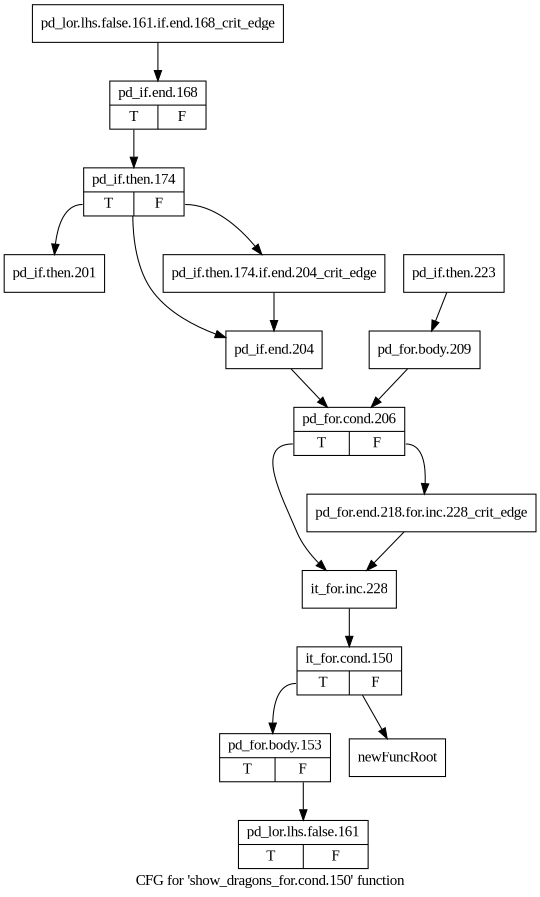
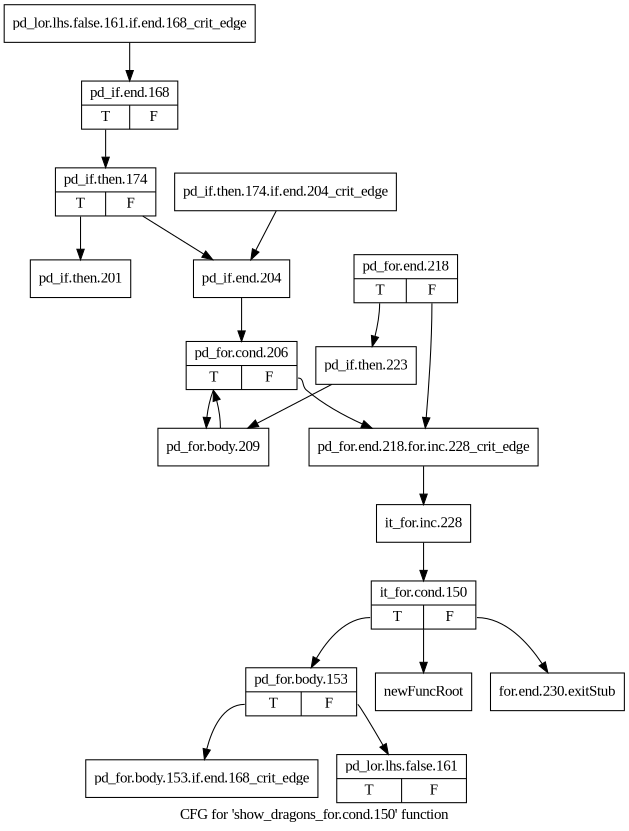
edge "pd_if.then.174" -> "pd_if.then.174.if.end.204_crit_edge": removed
node "pd_for.end.218": added
edge "pd_for.cond.206" -> "it_for.inc.228": now "pd_for.cond.206" -> "pd_for.body.209"
node "for.end.230.exitStub": added
node "pd_for.body.153.if.end.168_crit_edge": added
